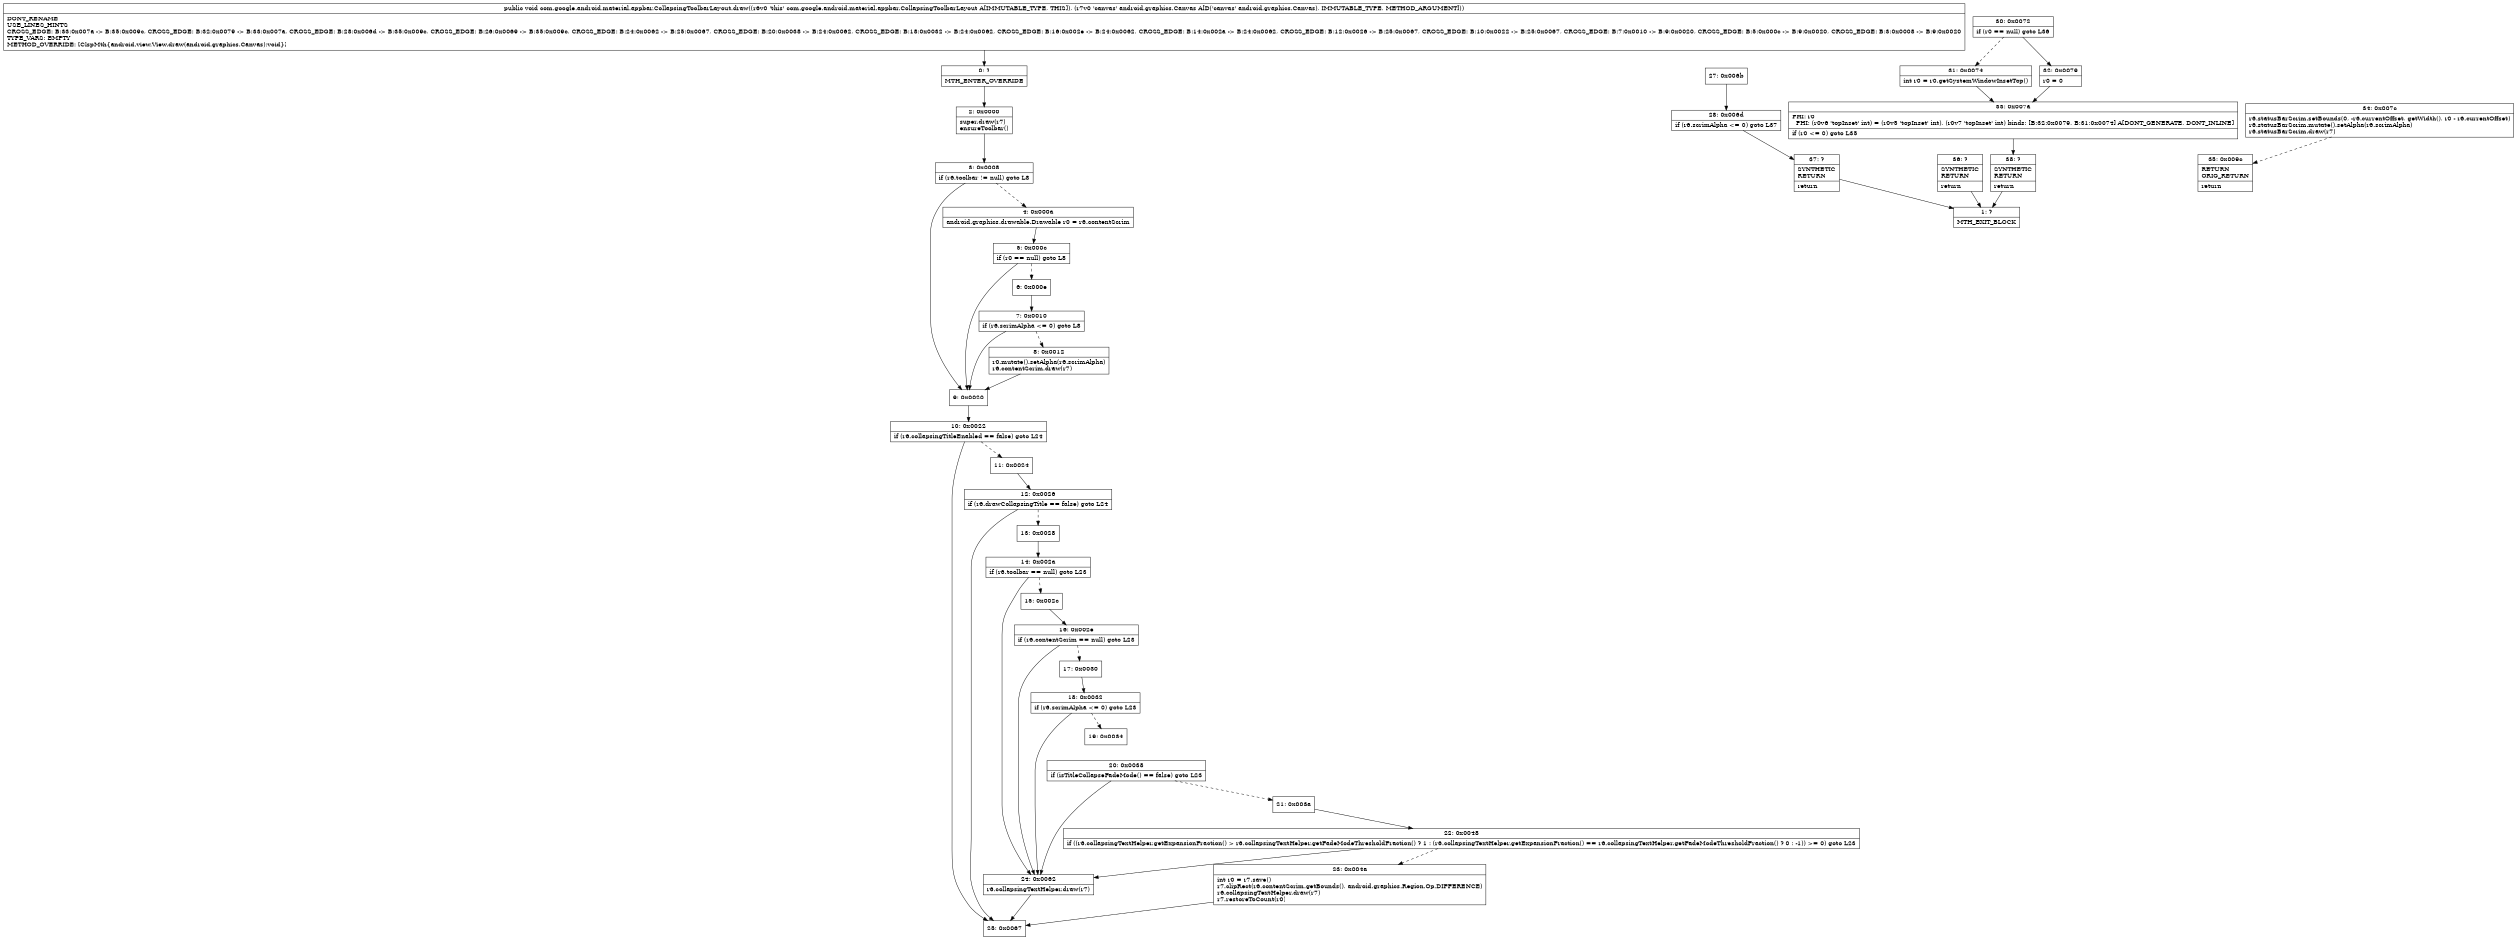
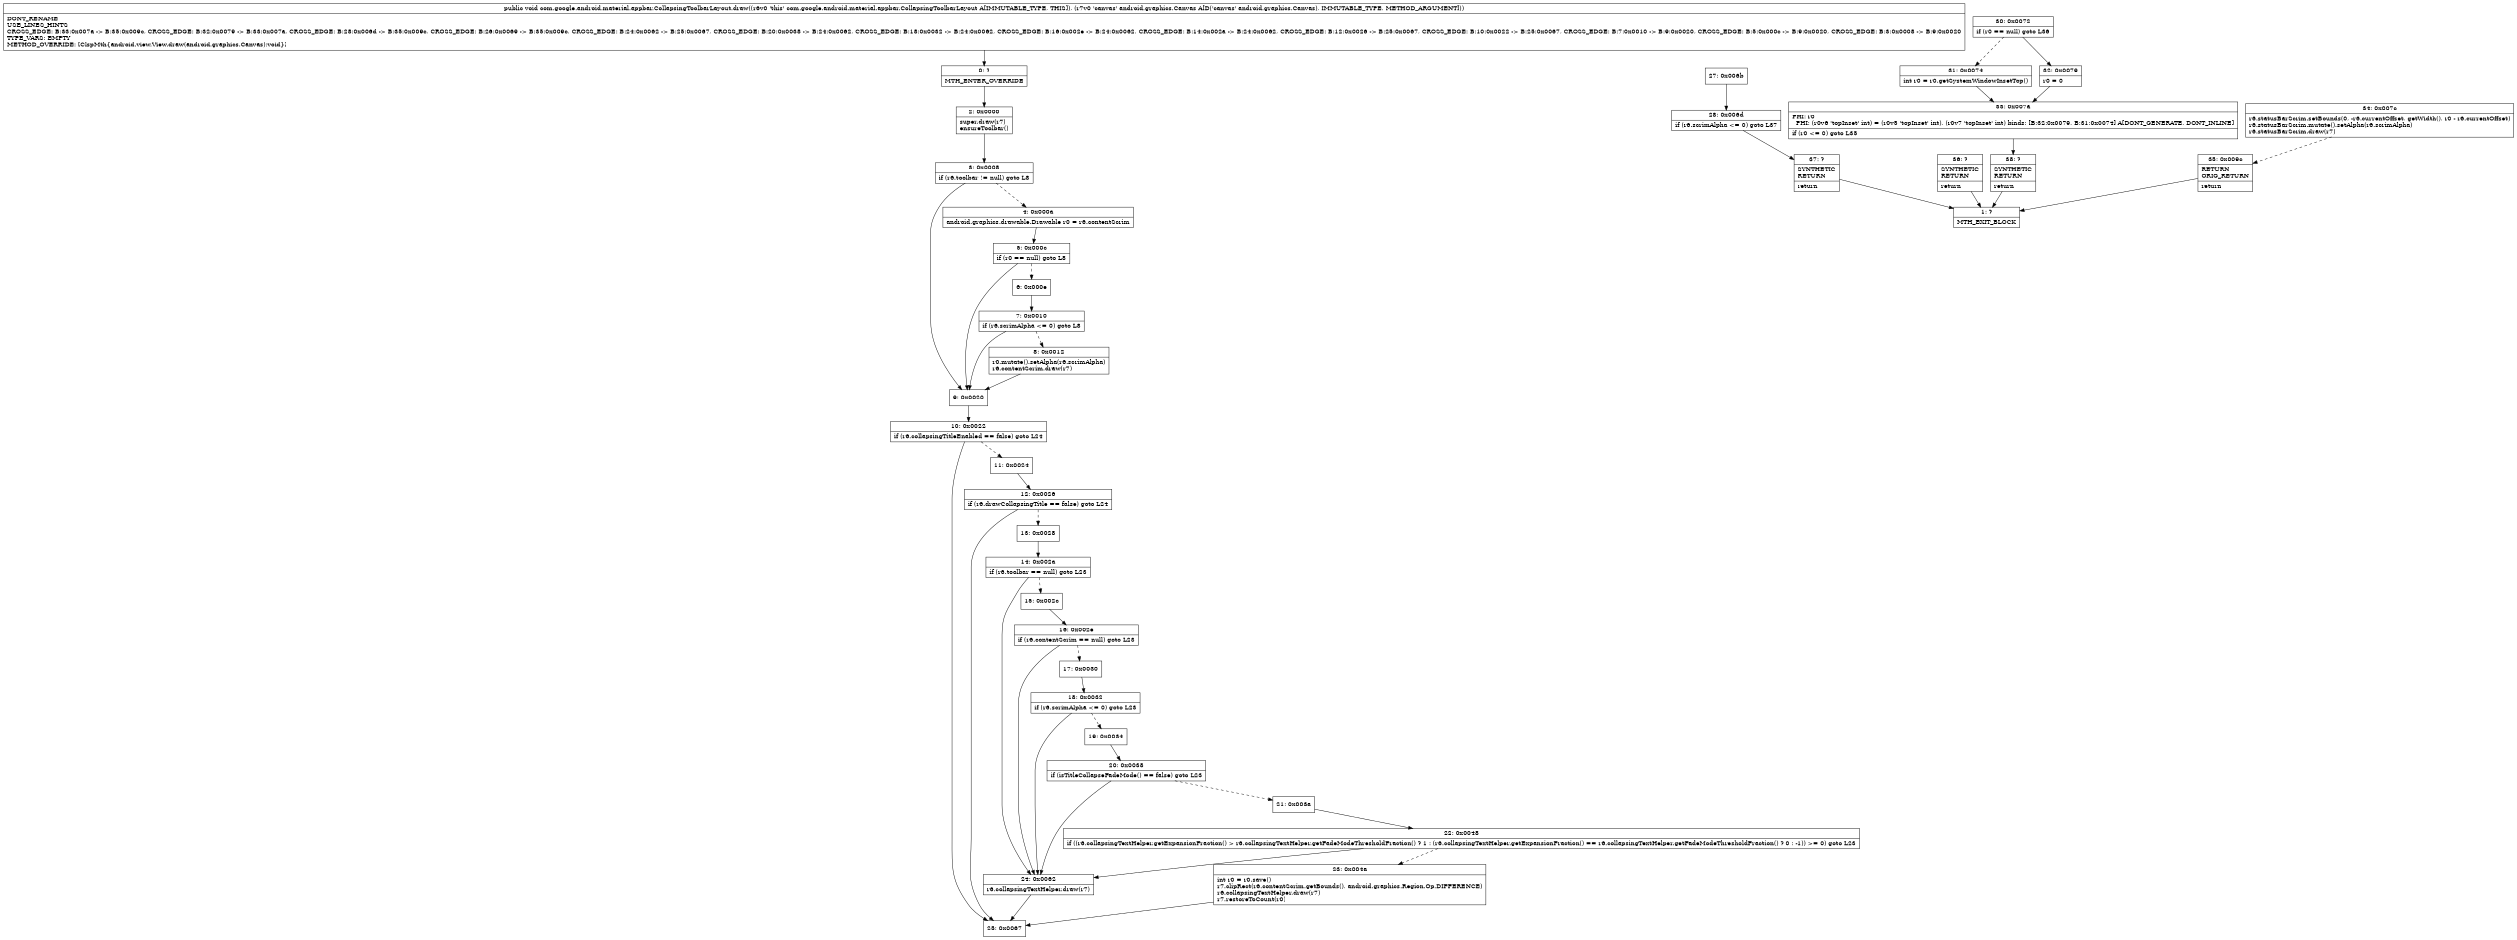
edge "35: 0x009c" -> "1: ?": added
edge "19: 0x0034" -> "20: 0x0038": added
node "23: 0x004a": text "int r0 = r7.save()" -> "int r0 = r0.save()"
